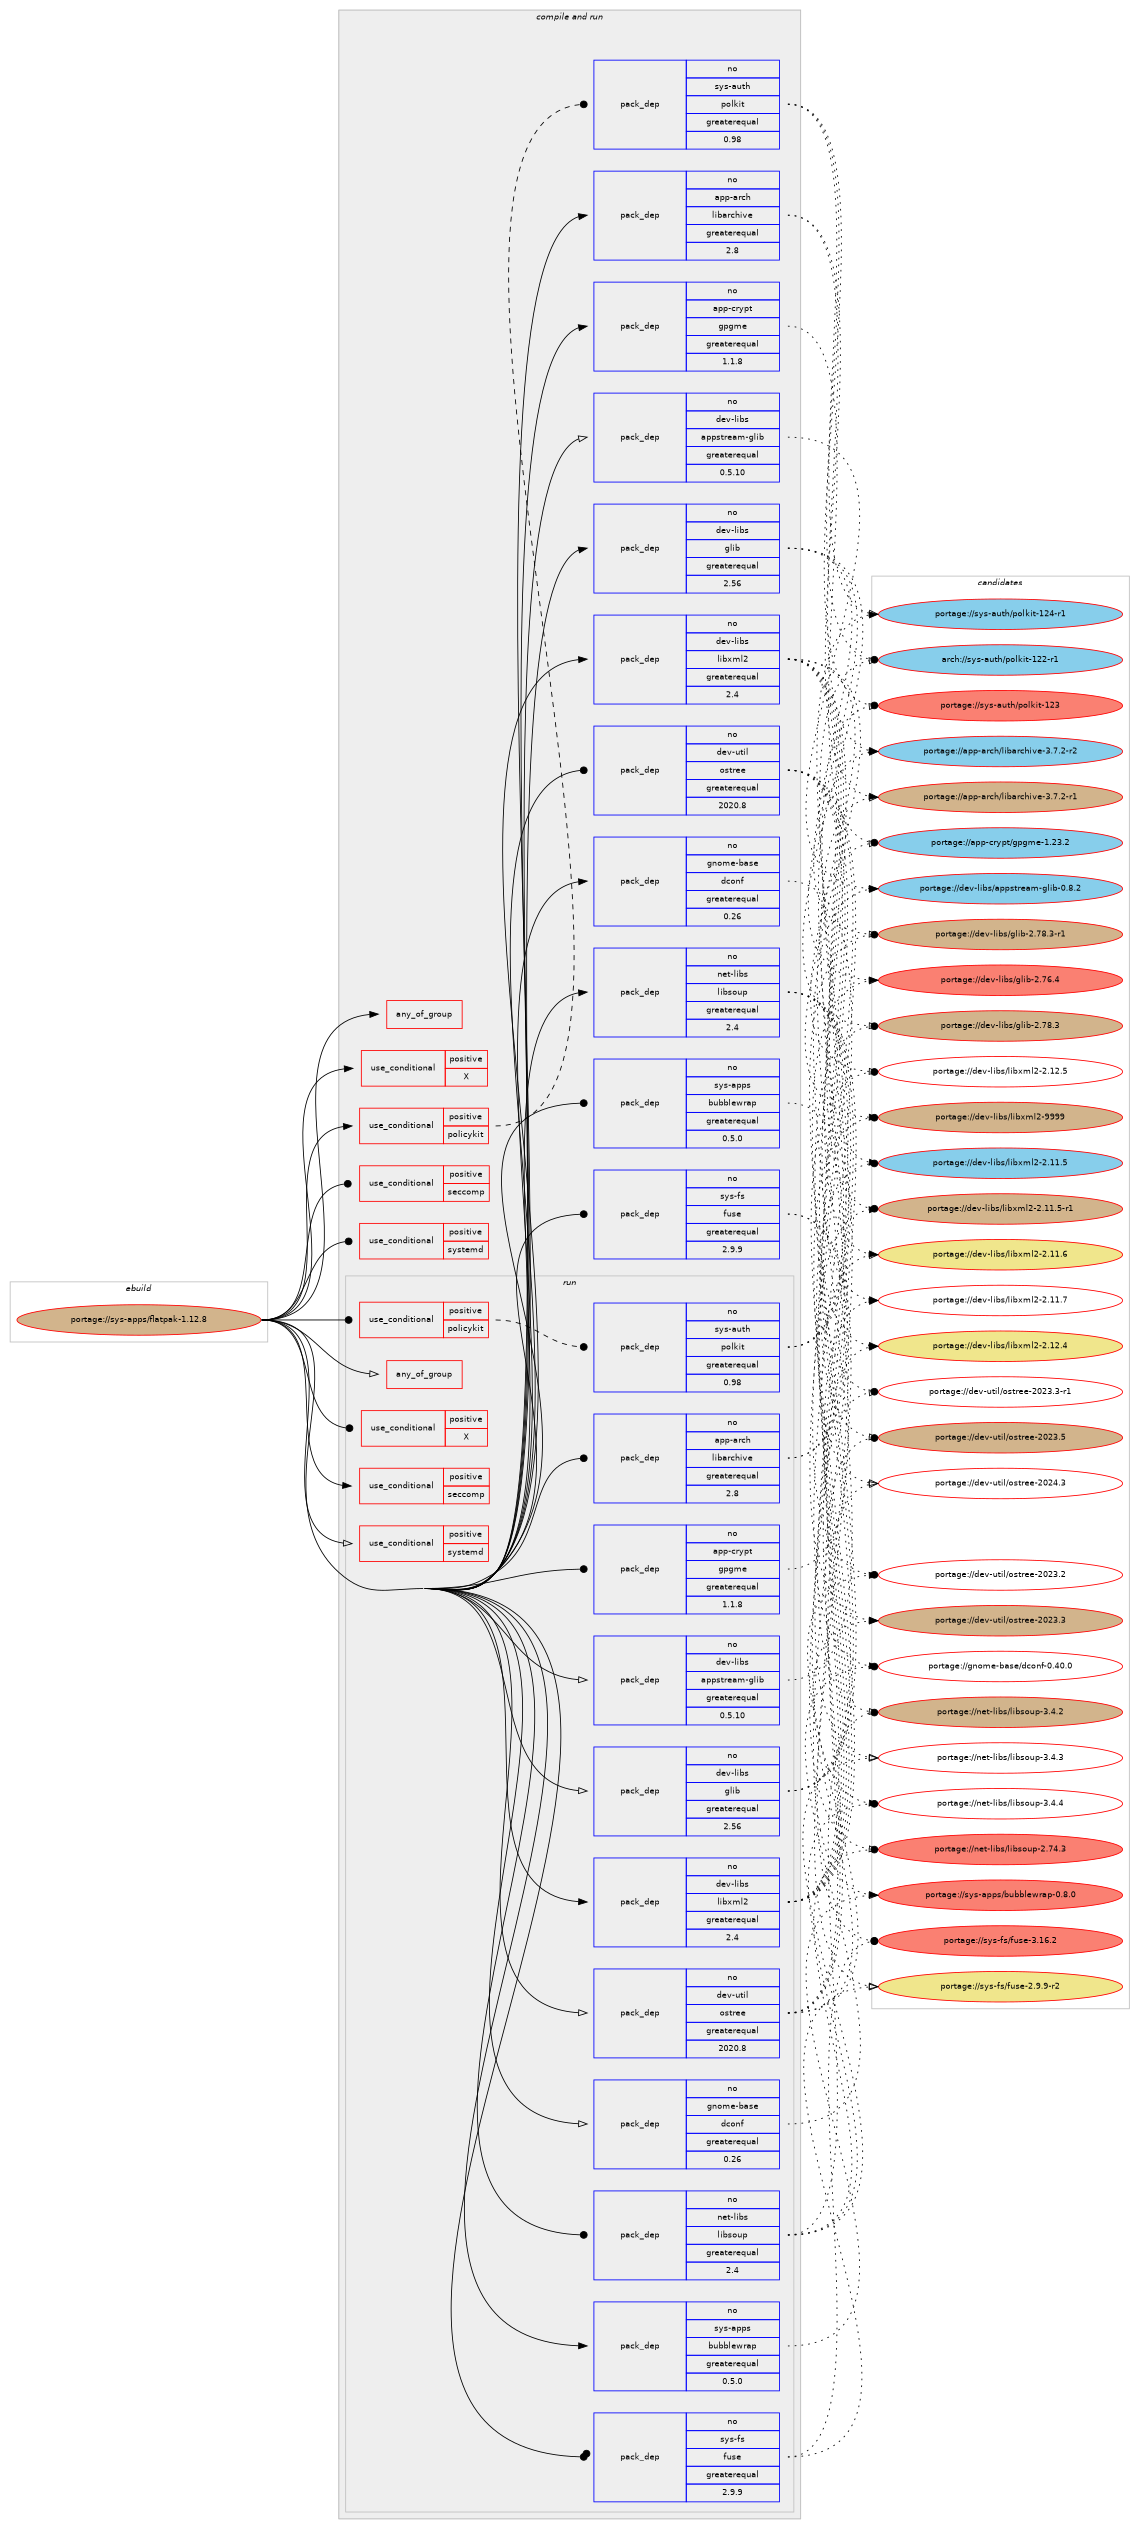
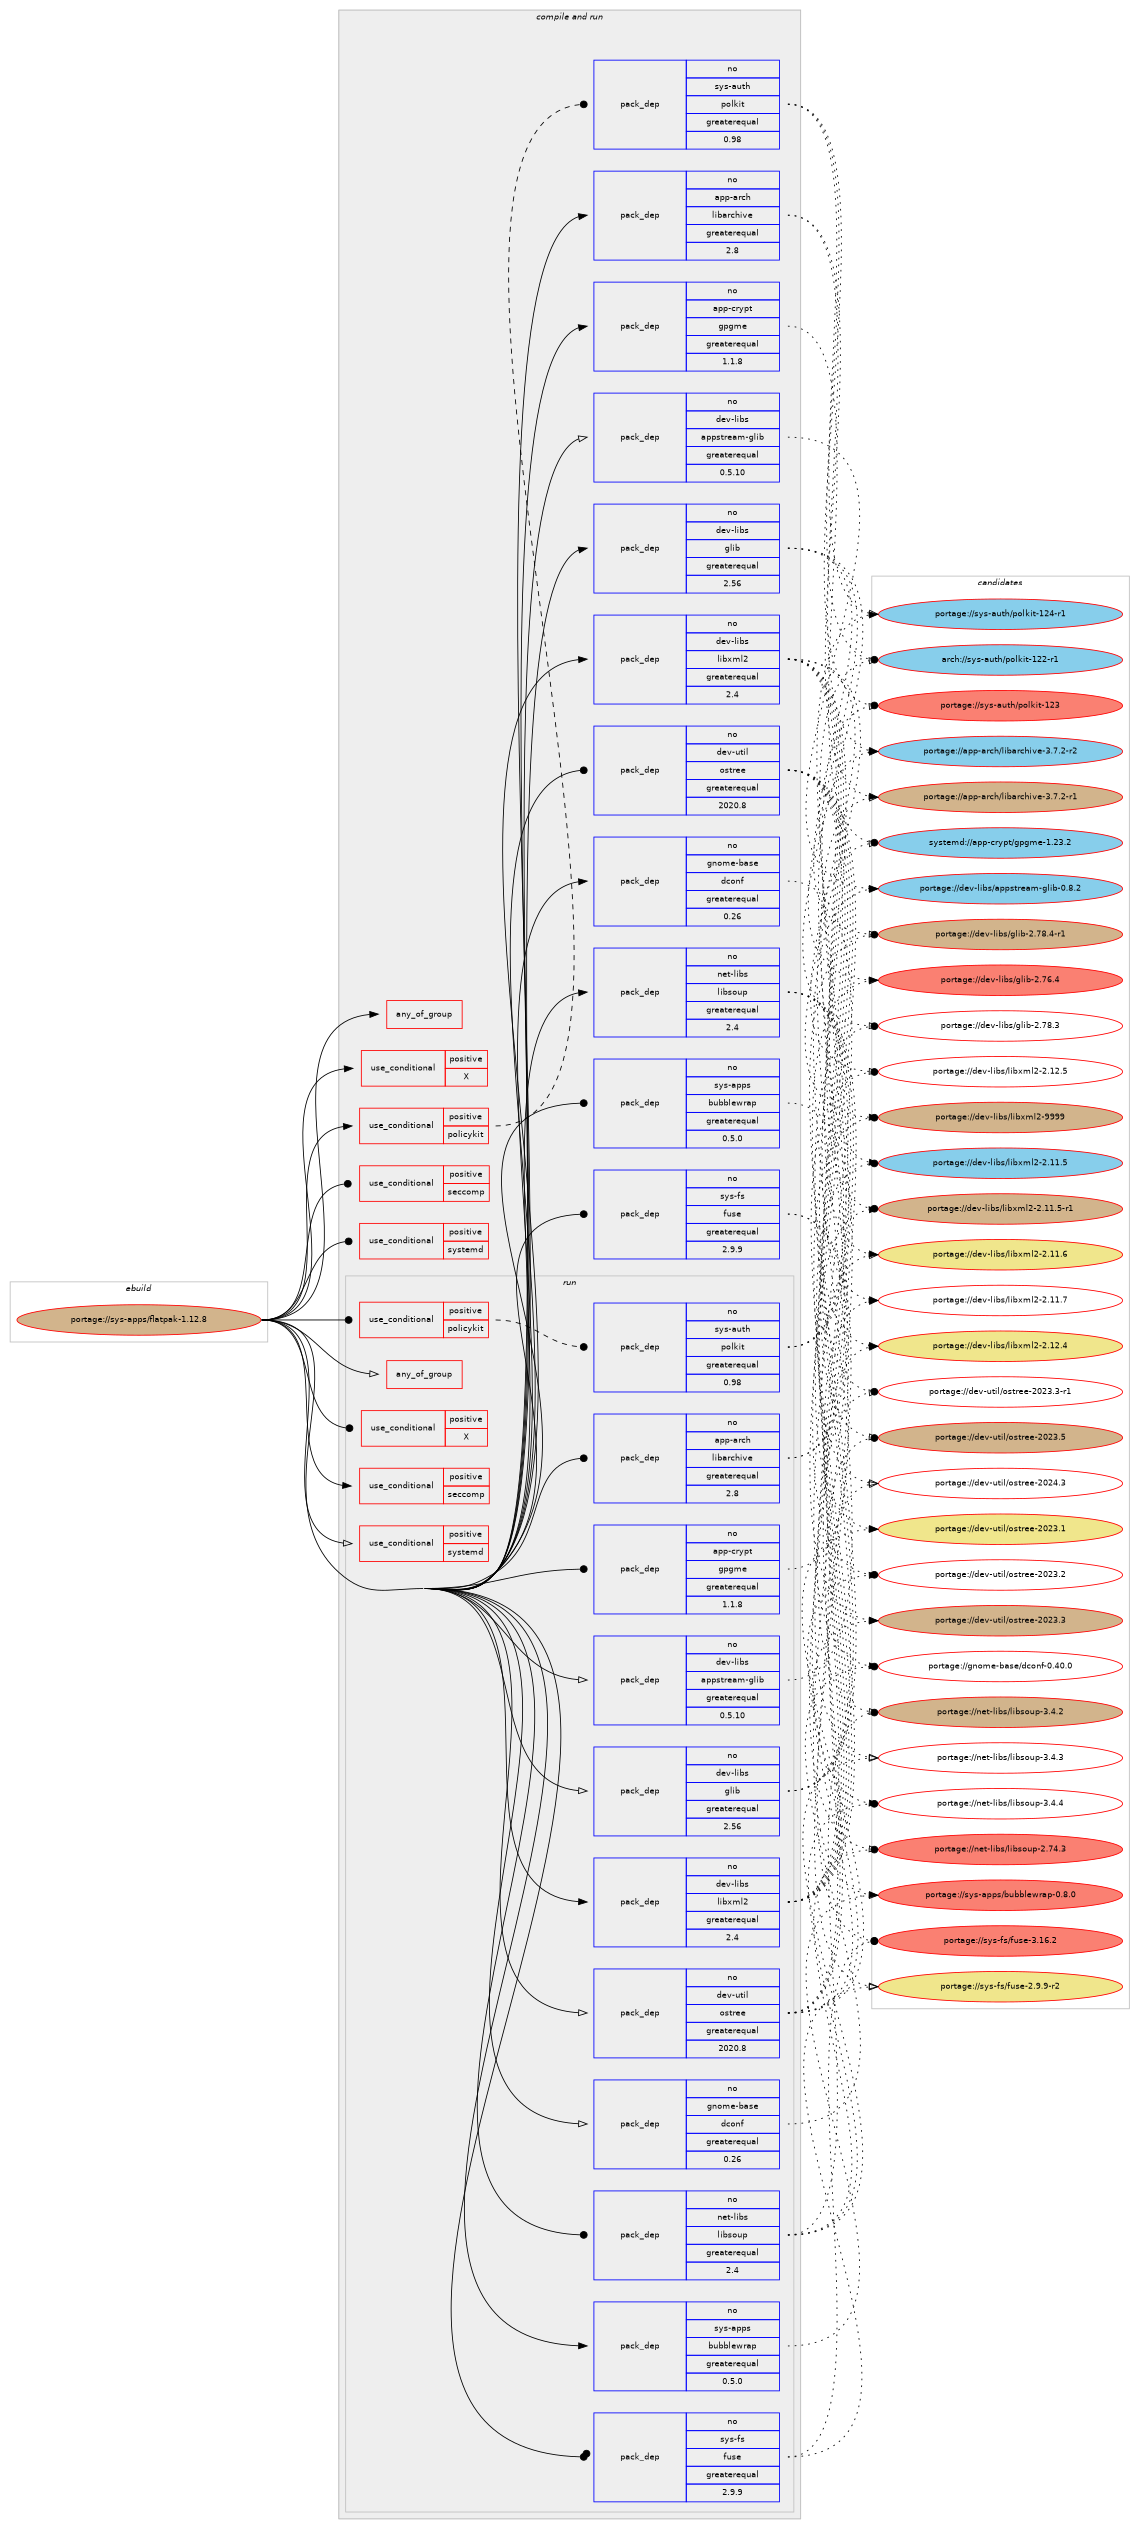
node "portage://app-crypt/gpgme-1.23.2": label "portage://app-crypt/gpgme-1.23.2" -> "systemd://app-crypt/gpgme-1.23.2"
node "portage://dev-libs/glib-2.78.3-r1": label "portage://dev-libs/glib-2.78.3-r1" -> "portage://dev-libs/glib-2.78.4-r1"
node "portage://dev-libs/glib-2.78.3": fillcolor tan -> white
node "portage://dev-util/ostree-2023.1": added
